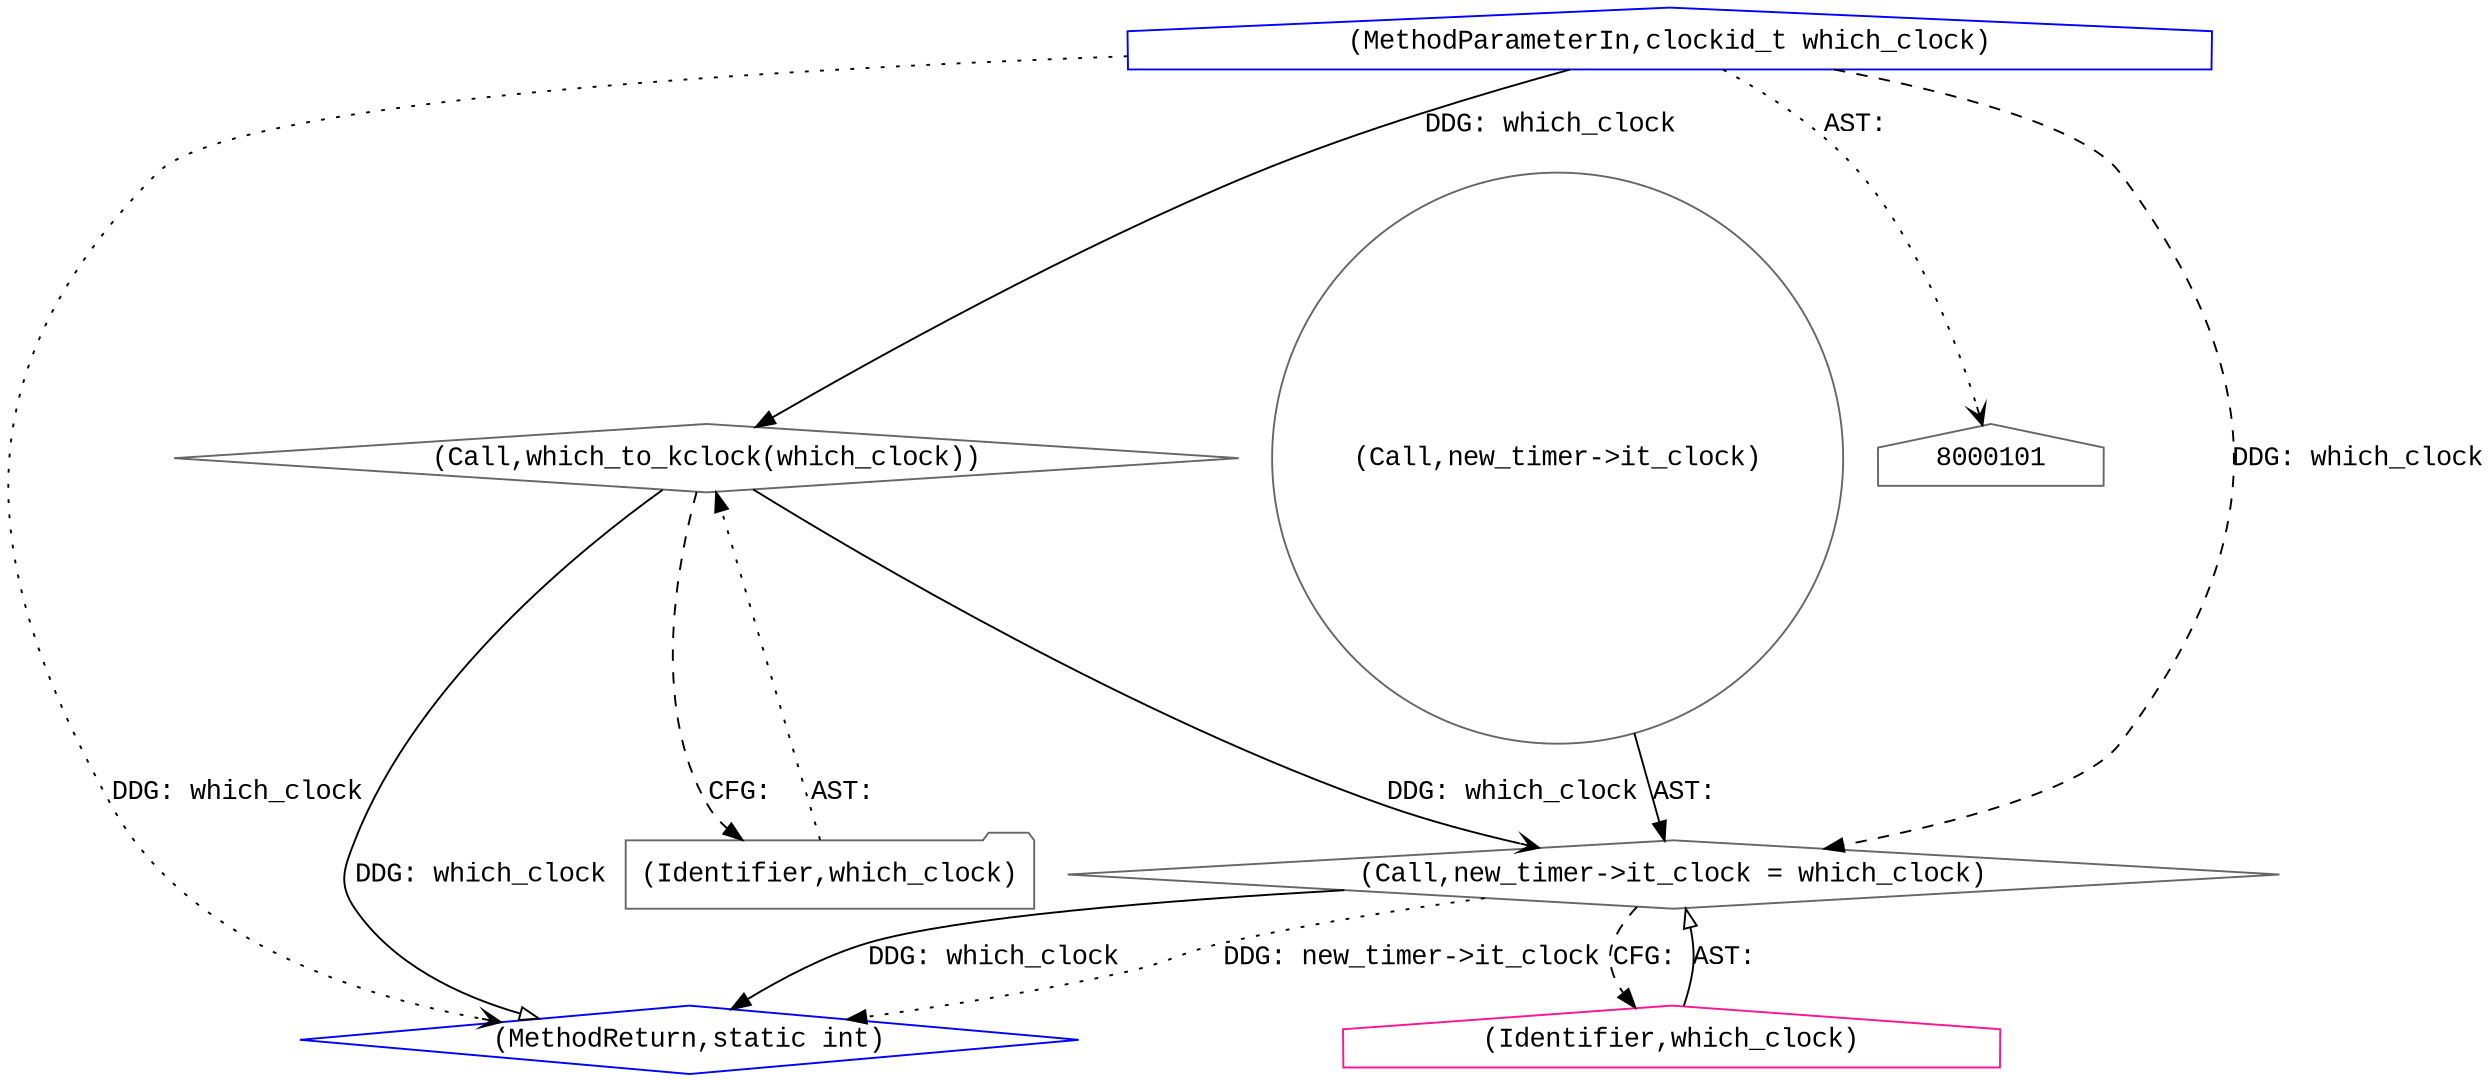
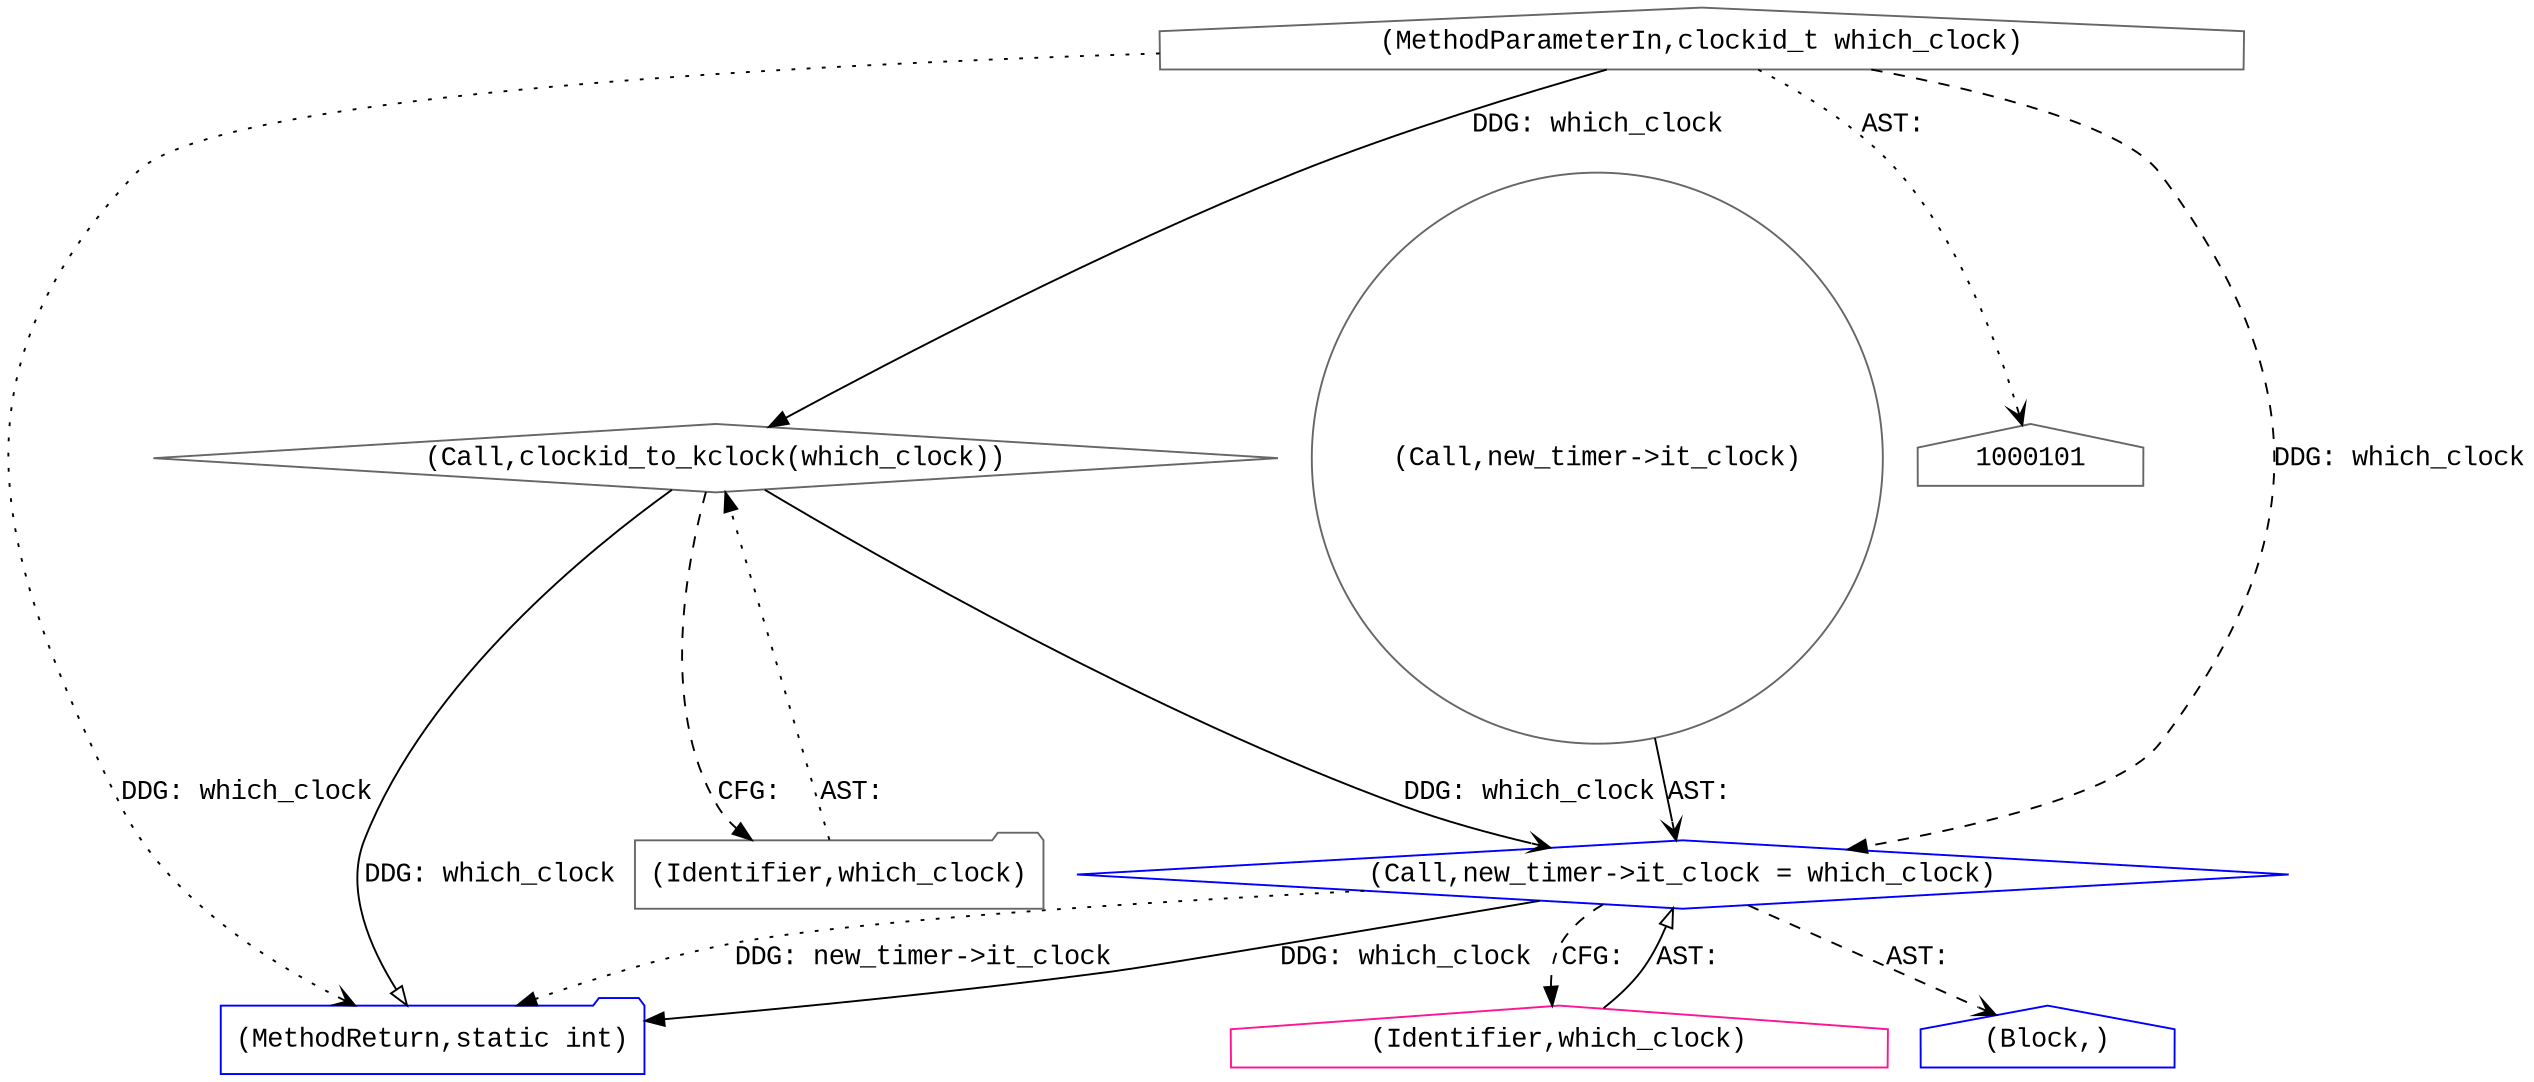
node "(MethodParameterIn,clockid_t which_clock)": color blue -> gray40
node "(Call,which_to_kclock(which_clock))": label "(Call,which_to_kclock(which_clock))" -> "(Call,clockid_to_kclock(which_clock))"
node "8000101": label "8000101" -> "1000101"
edge "(Call,new_timer->it_clock)" -> "(Call,new_timer->it_clock = which_clock)": arrowhead normal -> vee
node "(Call,new_timer->it_clock = which_clock)": color gray40 -> blue
node "(MethodReturn,static int)": shape diamond -> folder
node "(Block,)": added
